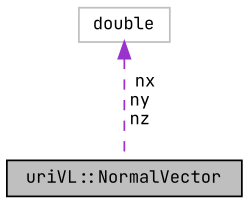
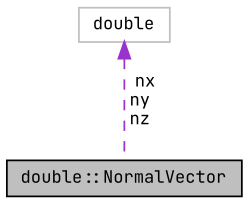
node "uriVL::NormalVector": label "uriVL::NormalVector" -> "double::NormalVector"
